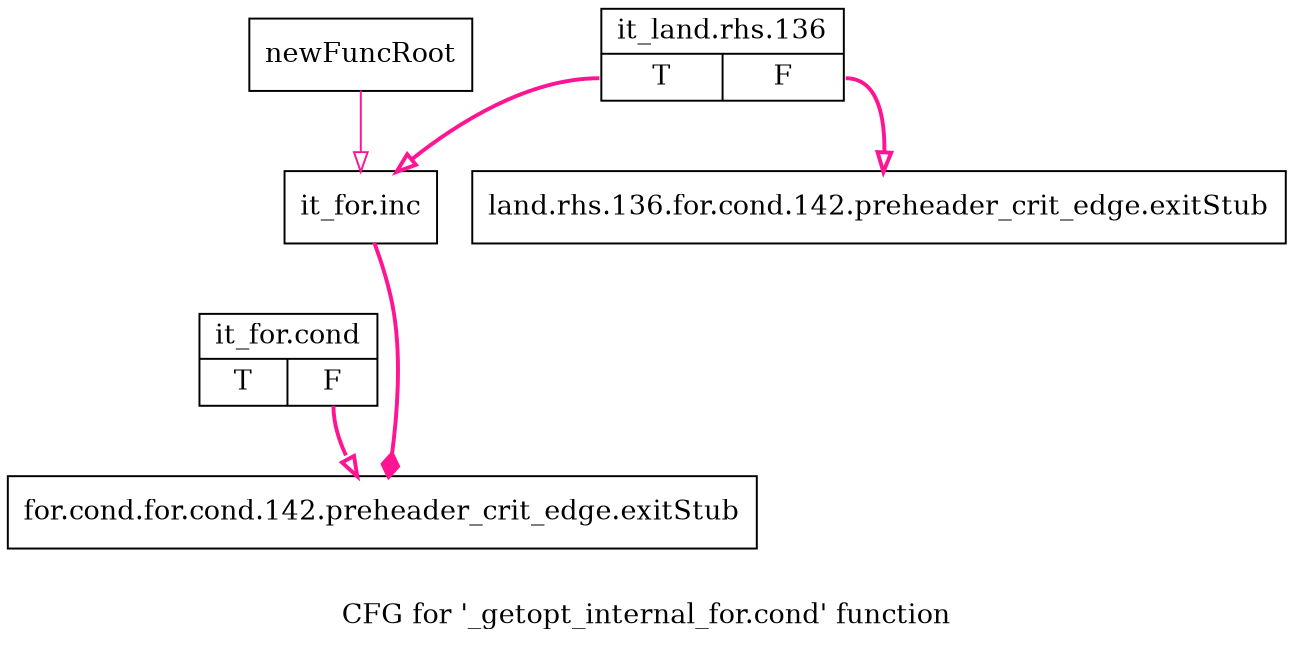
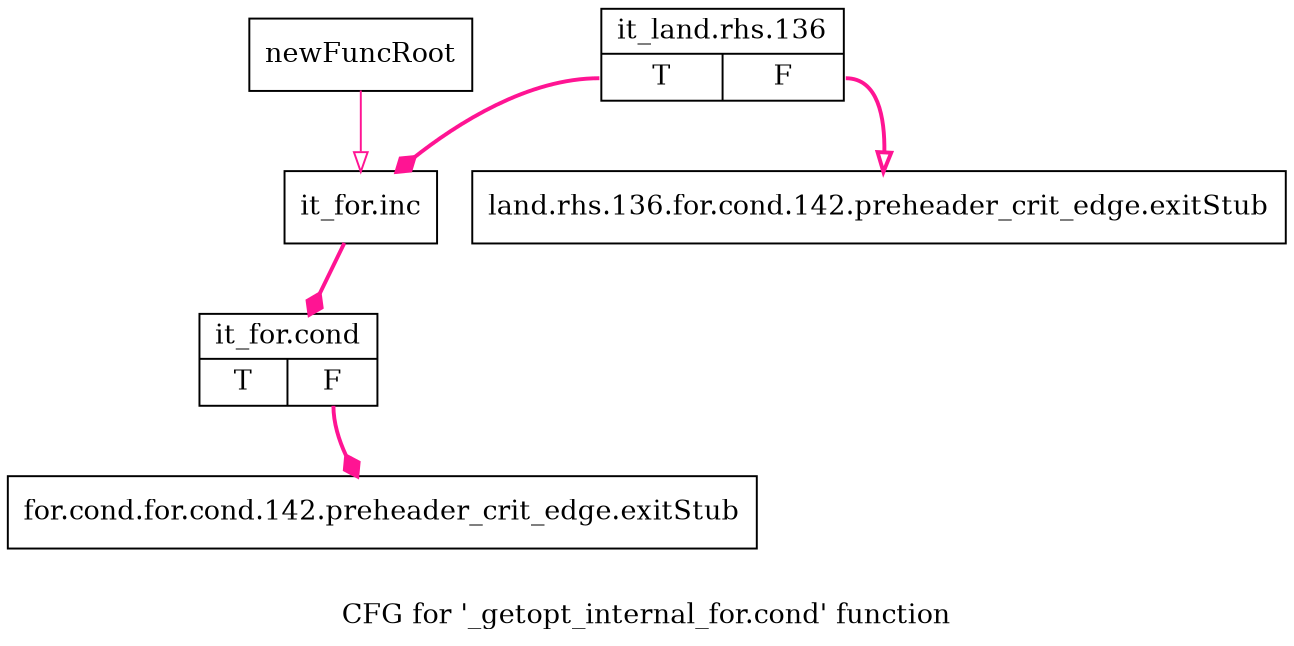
edge "it_land.rhs.136" -> "it_for.inc": arrowhead onormal -> diamond
edge "it_for.inc" -> "for.cond.for.cond.142.preheader_crit_edge.exitStub": now "it_for.inc" -> "it_for.cond"
edge "it_for.cond" -> "for.cond.for.cond.142.preheader_crit_edge.exitStub": arrowhead onormal -> diamond
